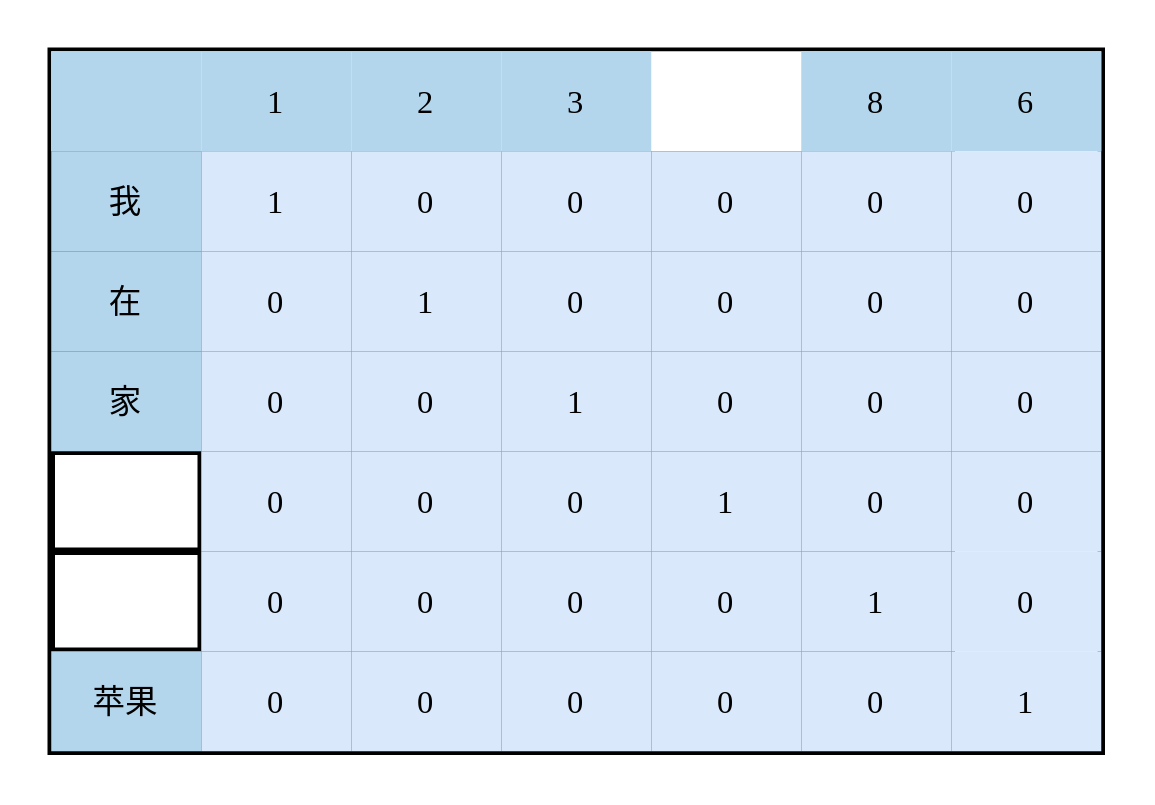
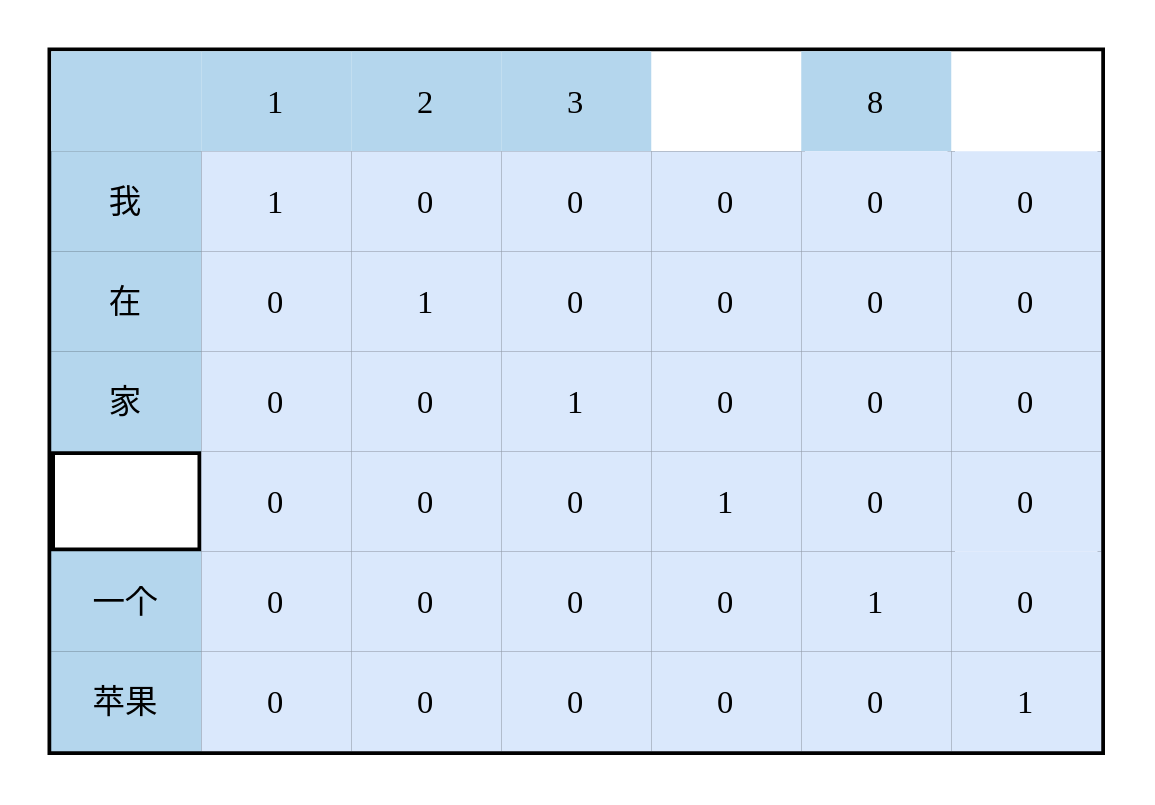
node "6": removed
node "一个": added
